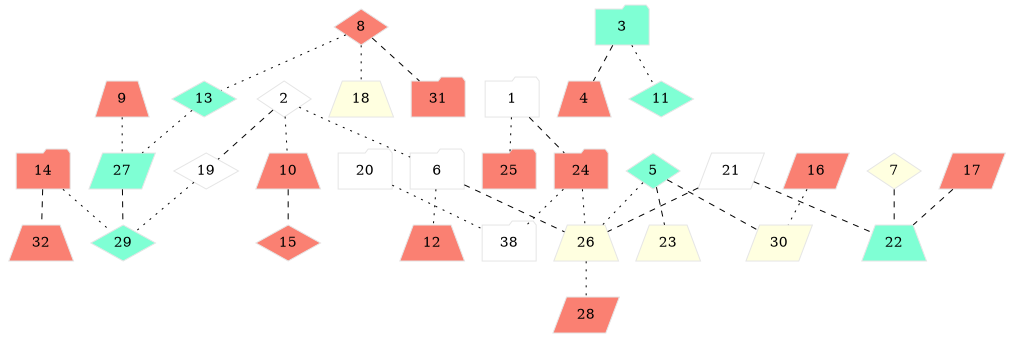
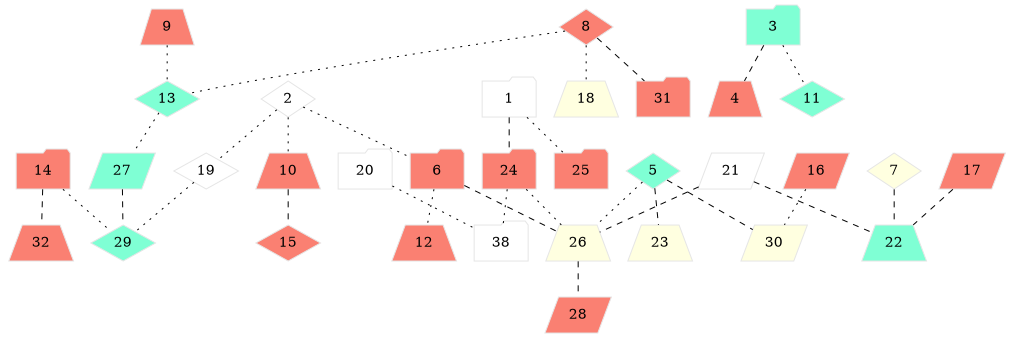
edge "9" -- "27": now "9" -- "13"
edge "2" -- "19": style dashed -> dotted
node "6": fillcolor white -> salmon
edge "26" -- "28": style dotted -> dashed
